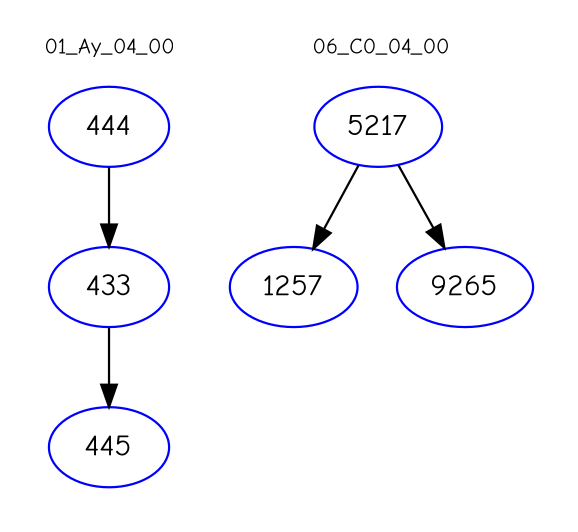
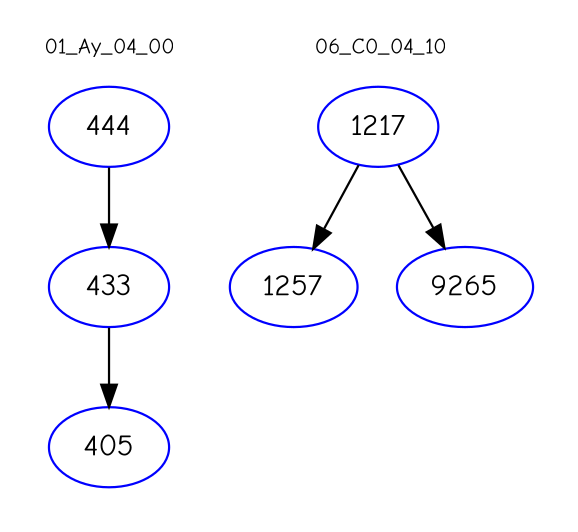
cluster "06_C0_04_00": label "06_C0_04_00" -> "06_C0_04_10"
node "5217": label "5217" -> "1217"
node "445": label "445" -> "405"
